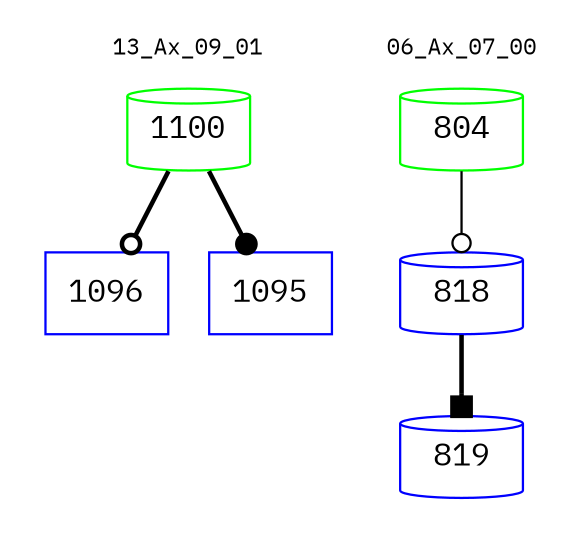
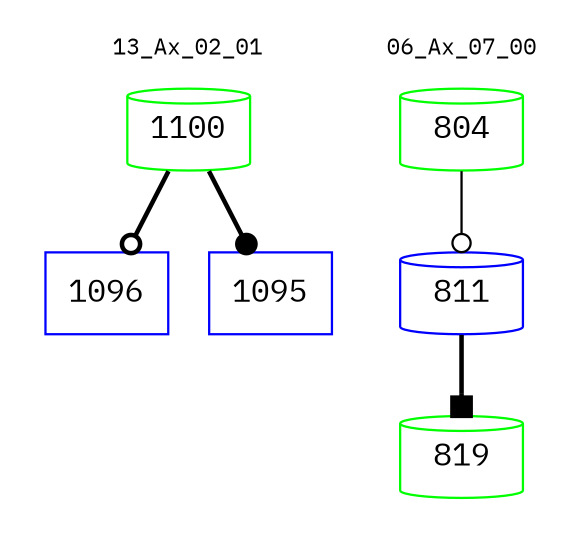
cluster "13_Ax_09_01": label "13_Ax_09_01" -> "13_Ax_02_01"
node "818": label "818" -> "811"
node "819": color blue -> green
